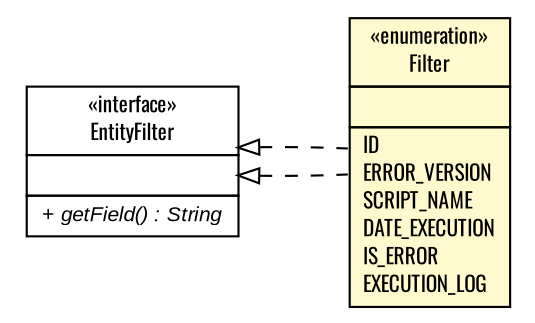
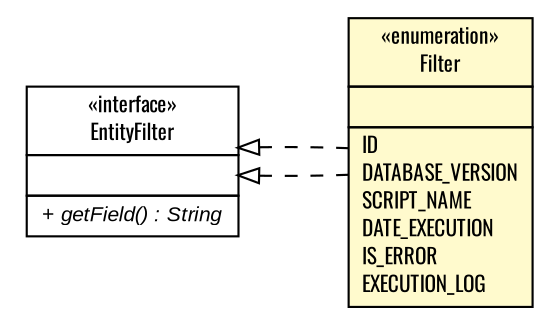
node "Filter": text "ERROR_VERSION" -> "DATABASE_VERSION"
